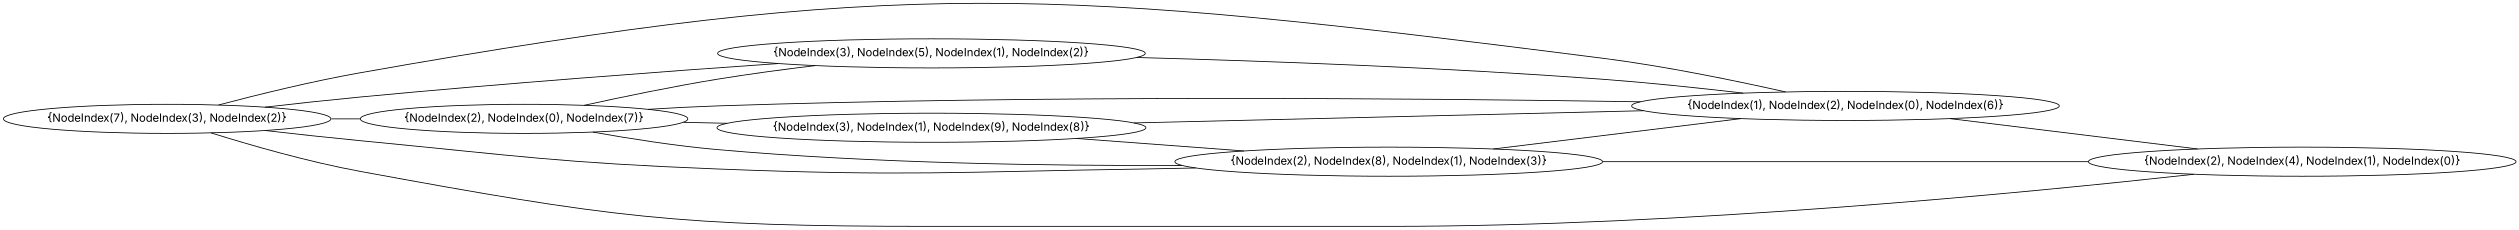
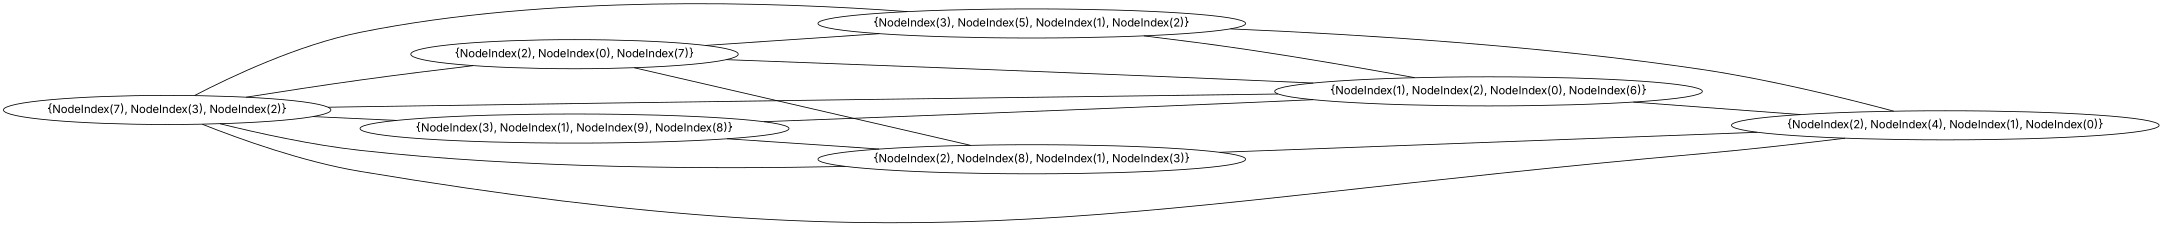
edge "{NodeIndex(3), NodeIndex(5), NodeIndex(1), NodeIndex(2)}" -- "{NodeIndex(2), NodeIndex(4), NodeIndex(1), NodeIndex(0)}": added
edge "{NodeIndex(2), NodeIndex(0), NodeIndex(7)}" -- "{NodeIndex(3), NodeIndex(1), NodeIndex(9), NodeIndex(8)}": now "{NodeIndex(7), NodeIndex(3), NodeIndex(2)}" -- "{NodeIndex(3), NodeIndex(1), NodeIndex(9), NodeIndex(8)}"
edge "{NodeIndex(1), NodeIndex(2), NodeIndex(0), NodeIndex(6)}" -- "{NodeIndex(2), NodeIndex(8), NodeIndex(1), NodeIndex(3)}": removed
